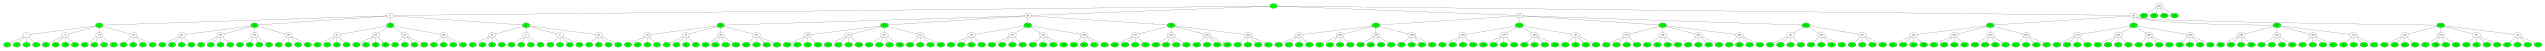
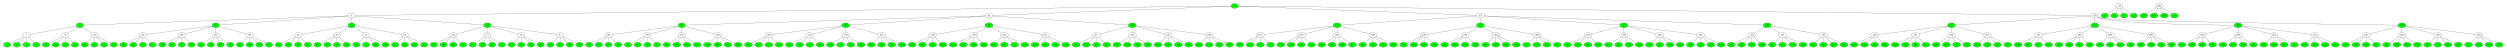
edge "s2" -- "s18": removed
